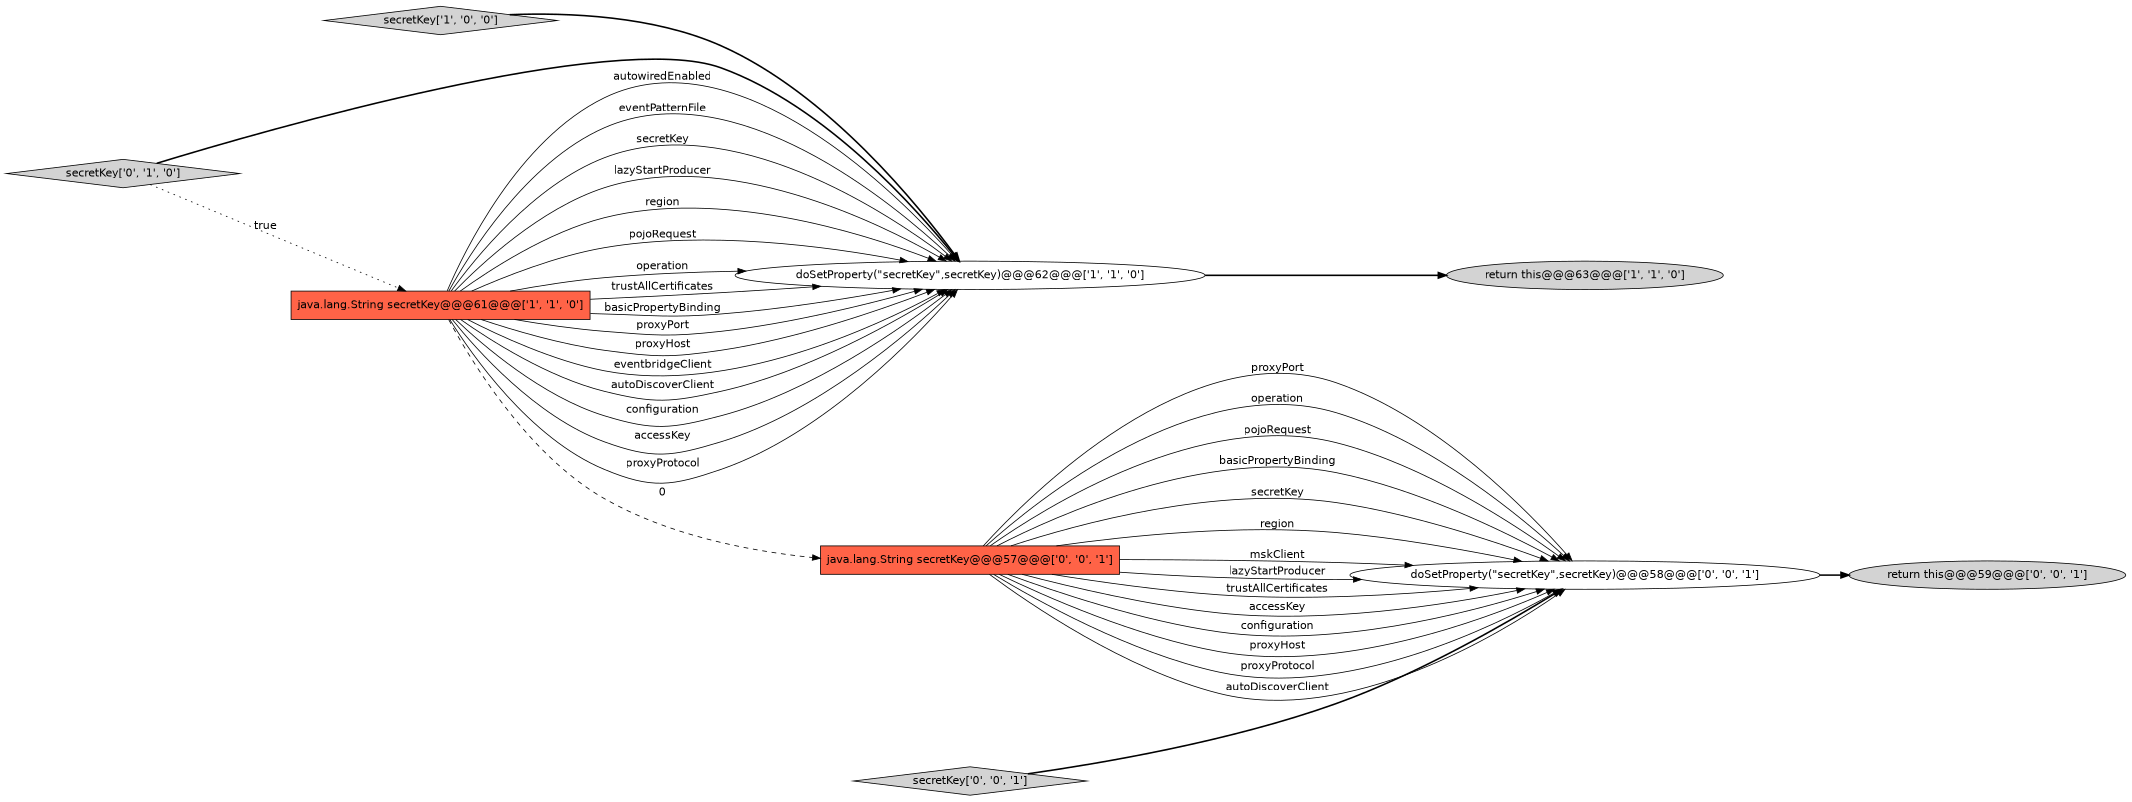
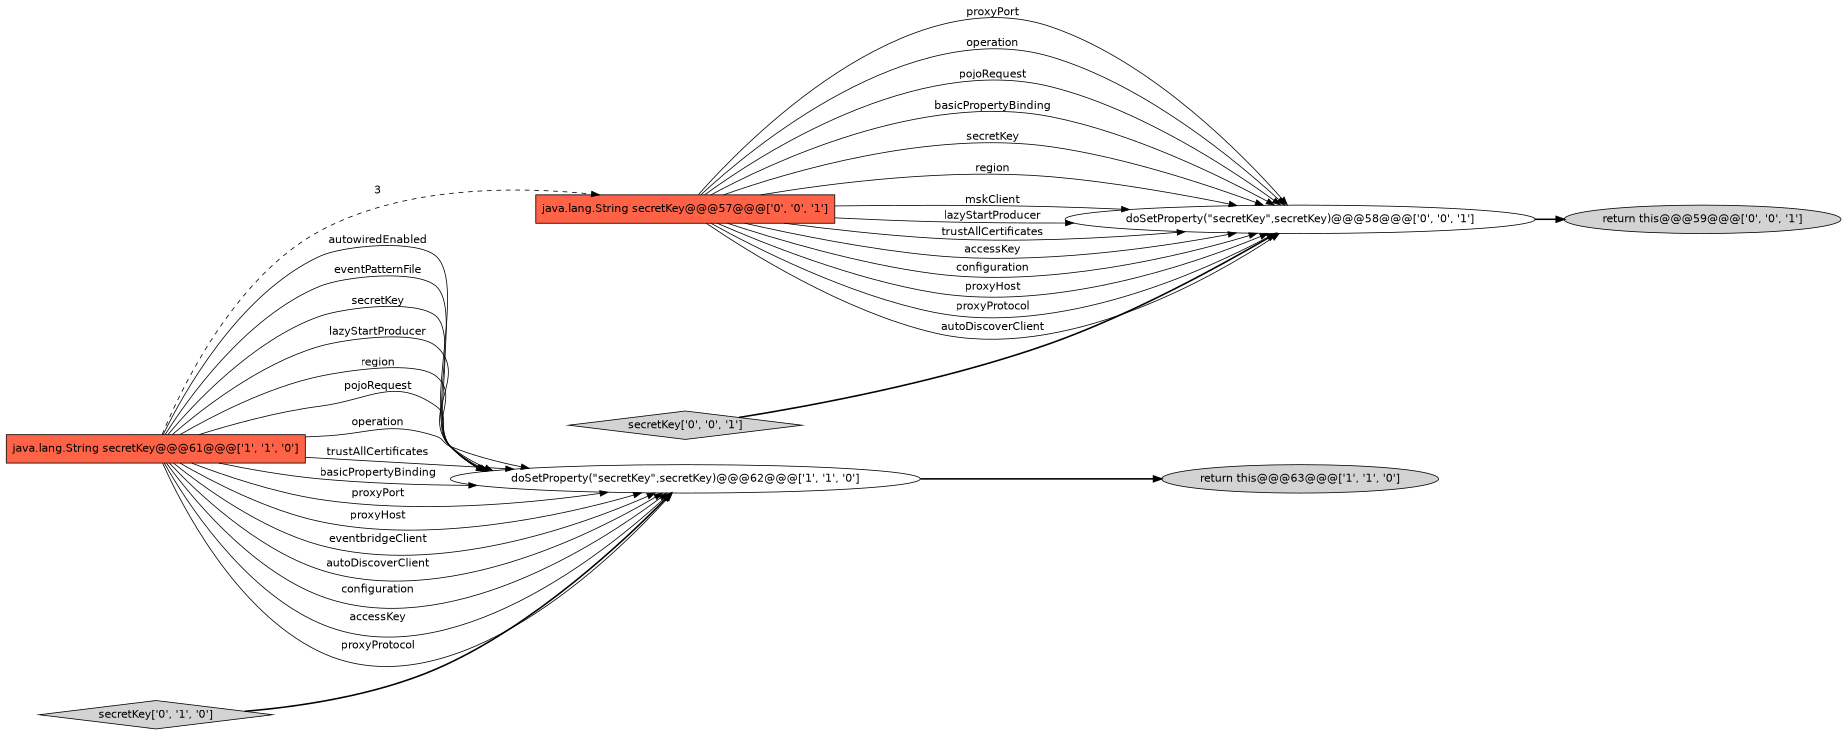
node "secretKey['1', '0', '0']": removed
edge "secretKey['0', '1', '0']" -> "java.lang.String secretKey@@@61@@@['1', '1', '0']": removed, label "true"
edge "java.lang.String secretKey@@@61@@@['1', '1', '0']" -> "java.lang.String secretKey@@@57@@@['0', '0', '1']": label "0" -> "3"
